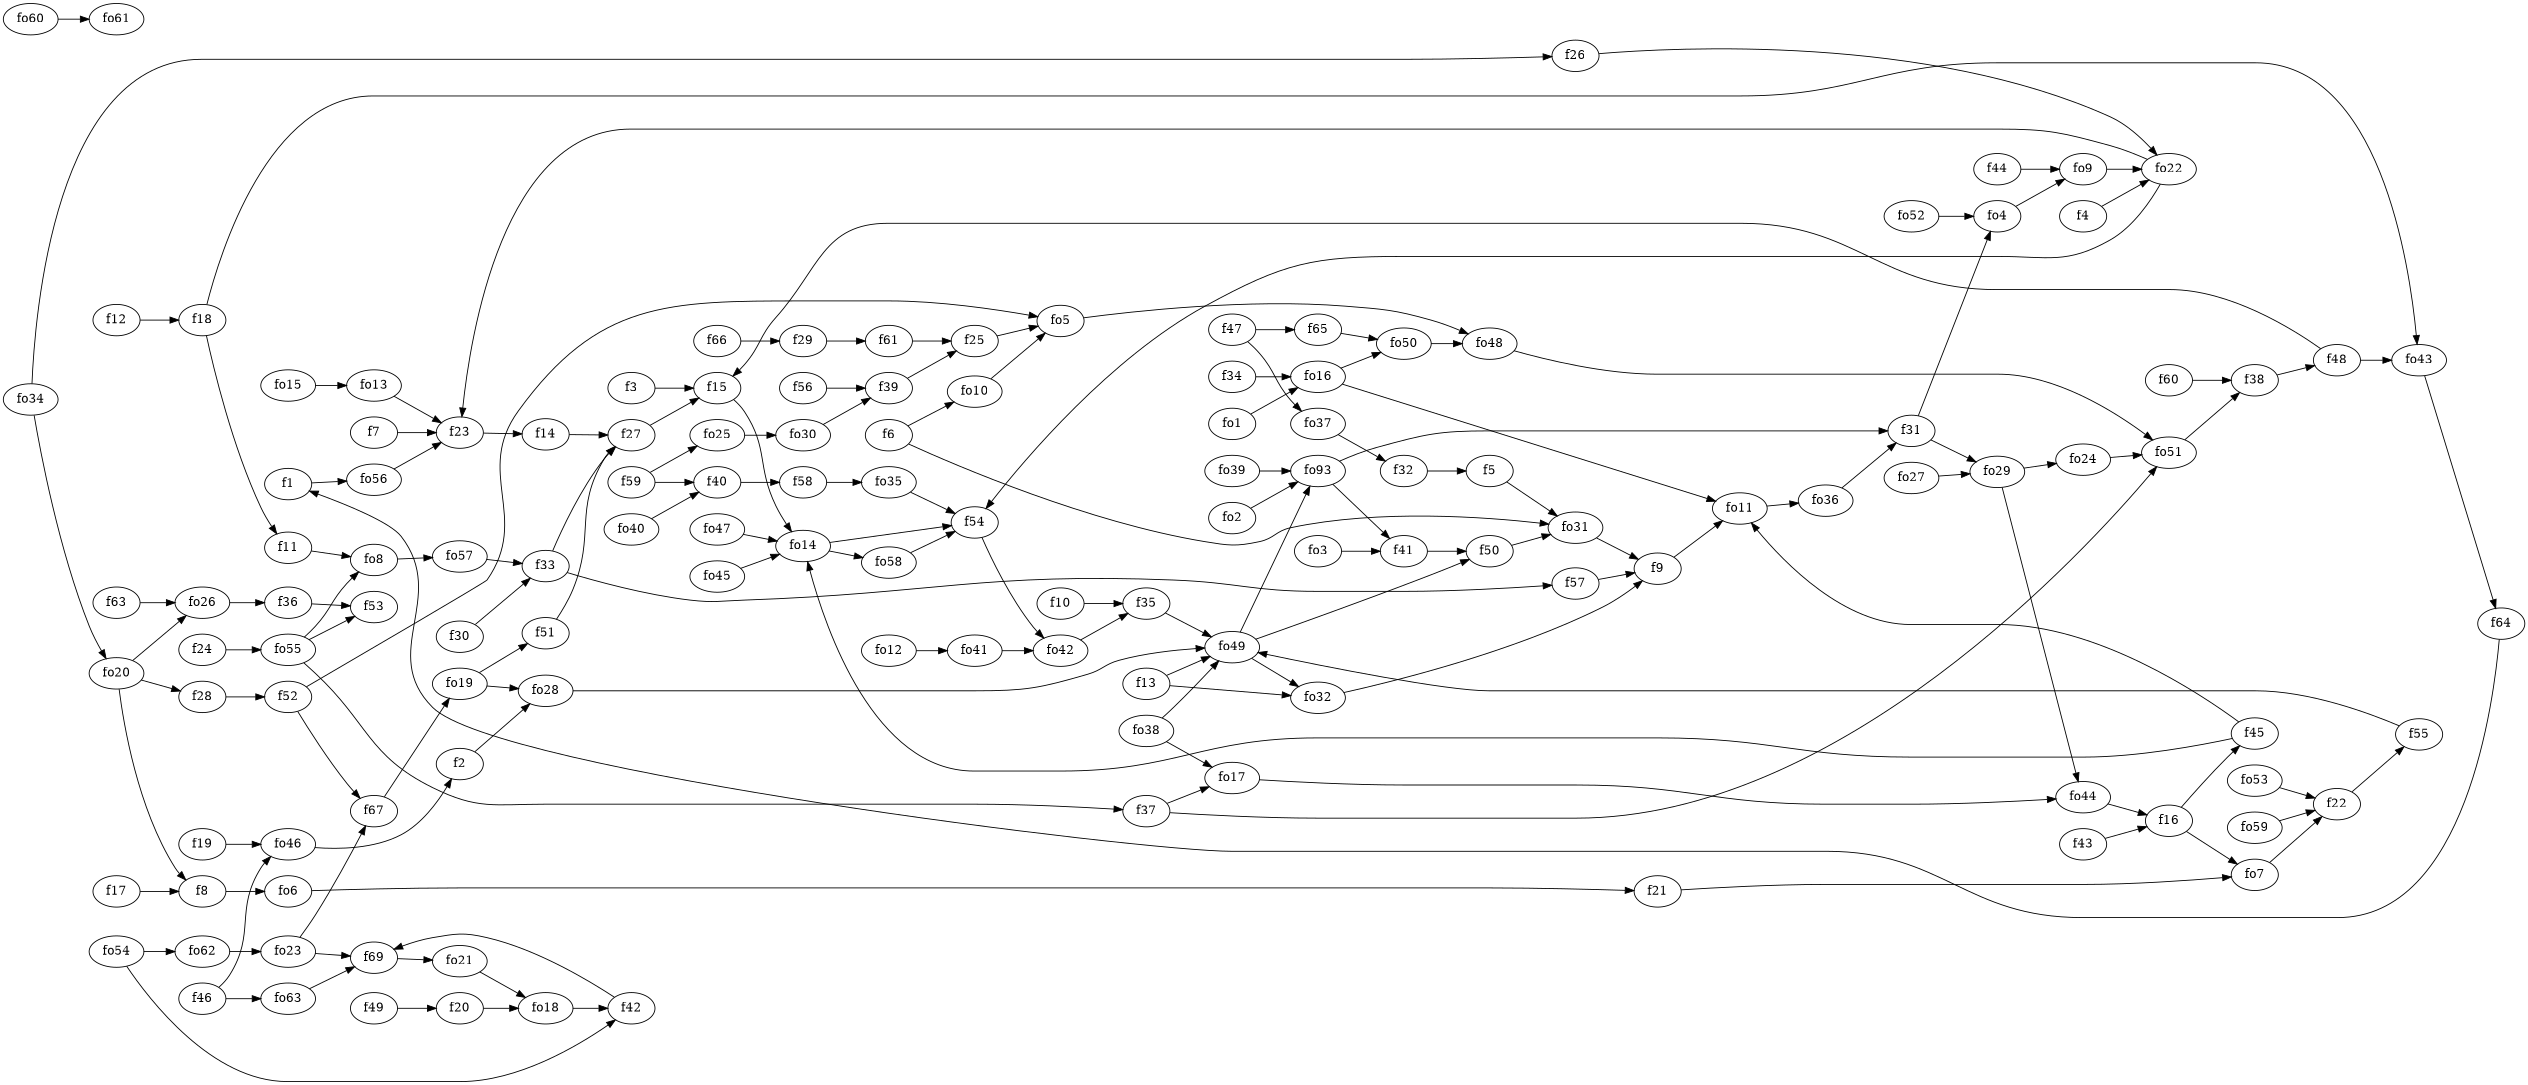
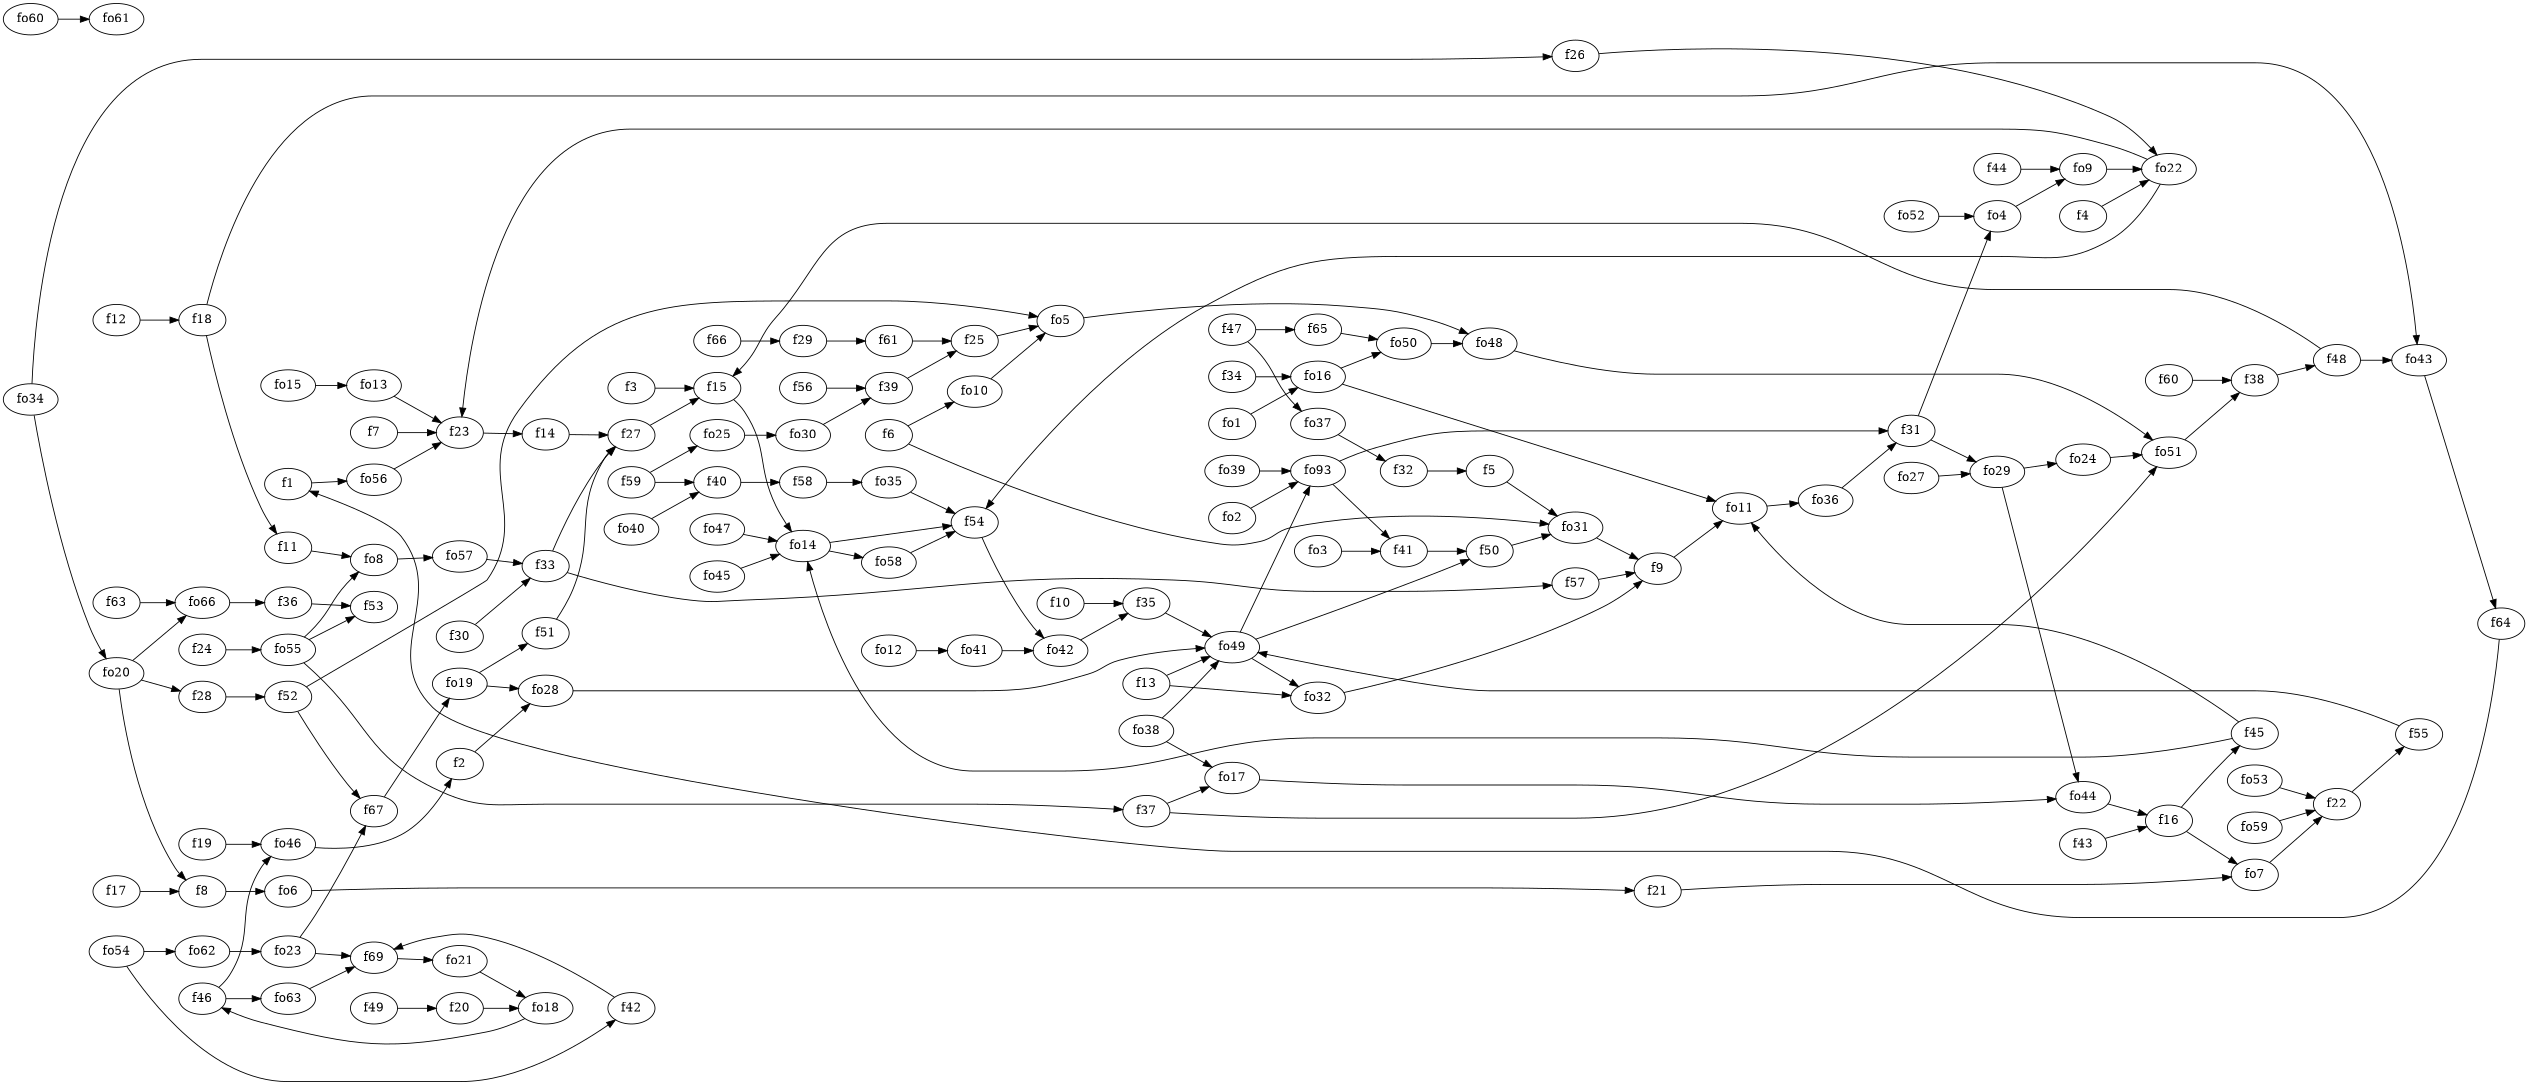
node "fo26": label "fo26" -> "fo66"
edge "fo18" -> "f42": now "fo18" -> "f46"
